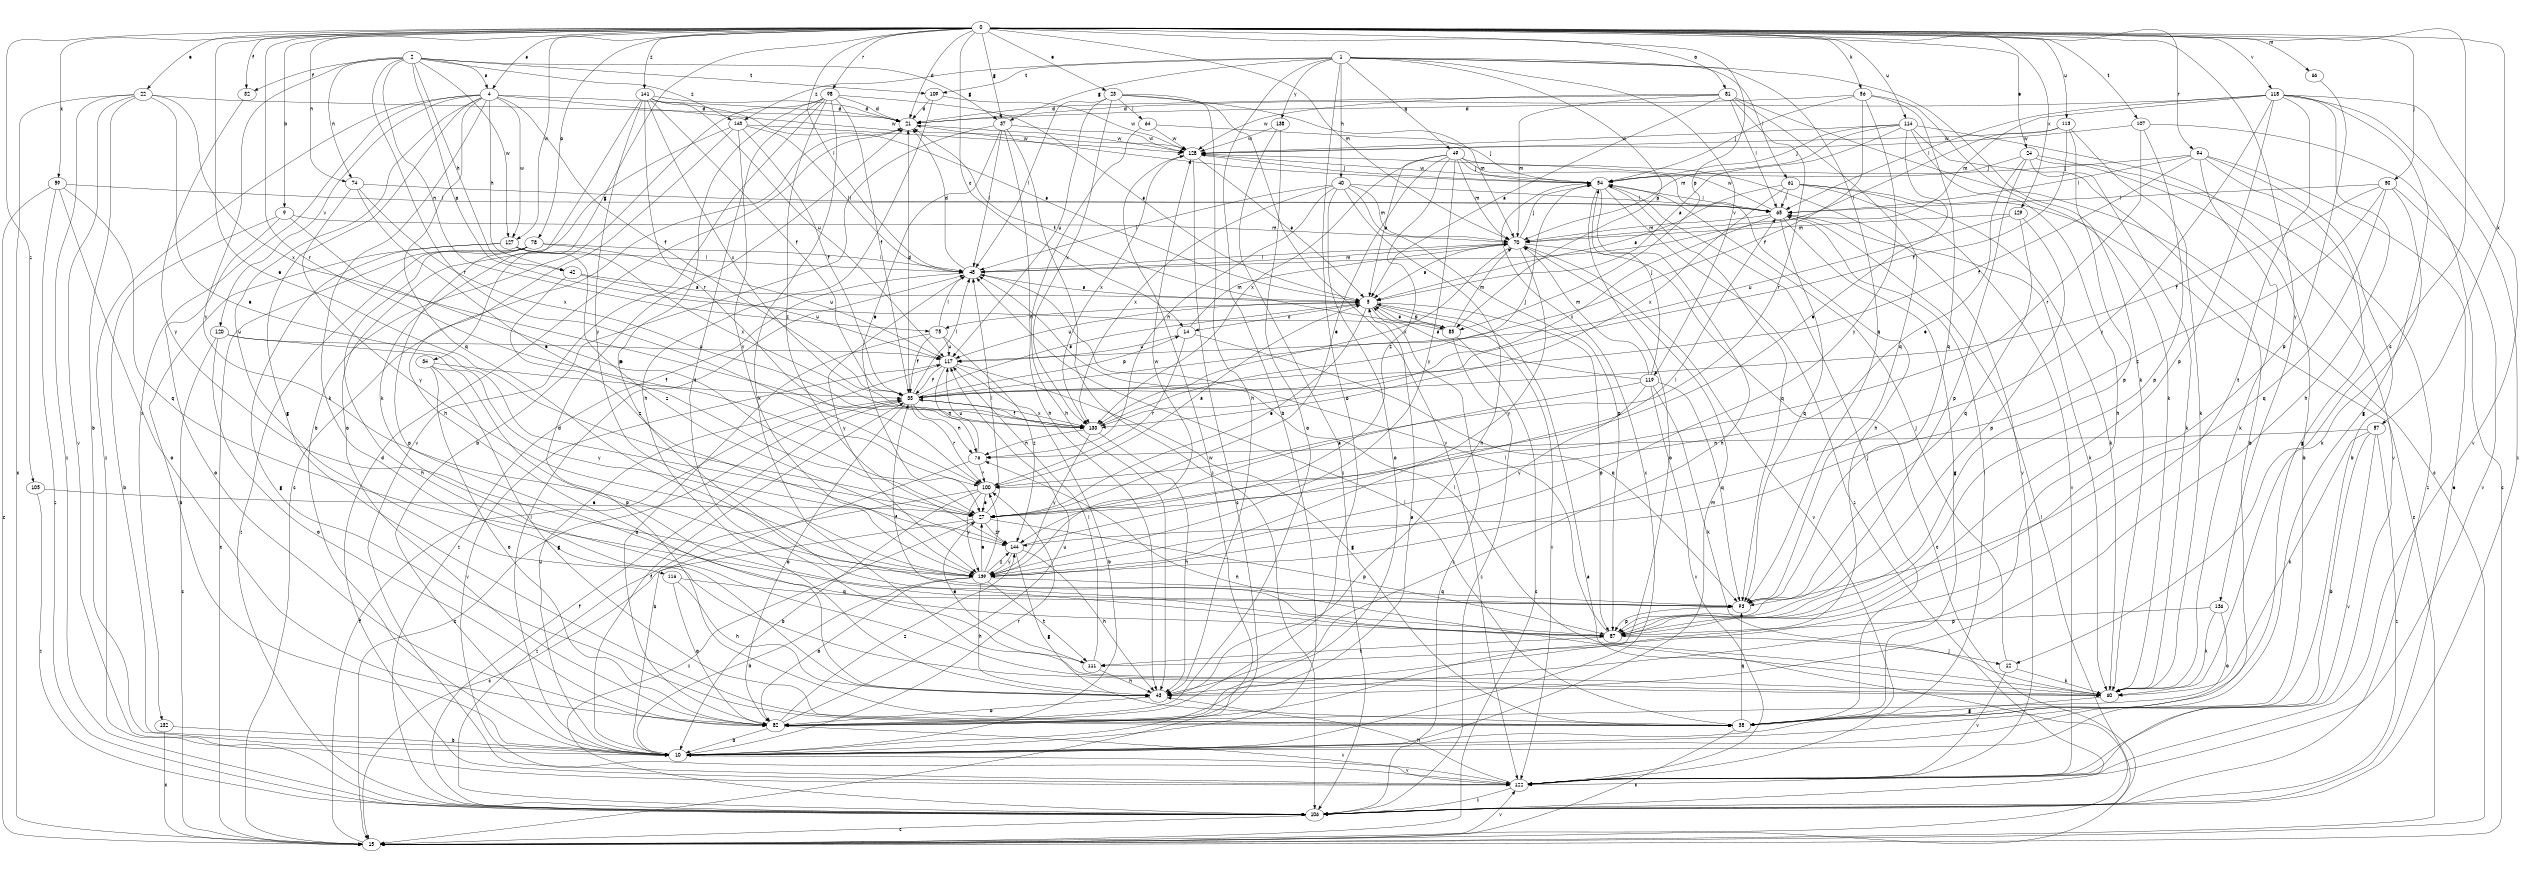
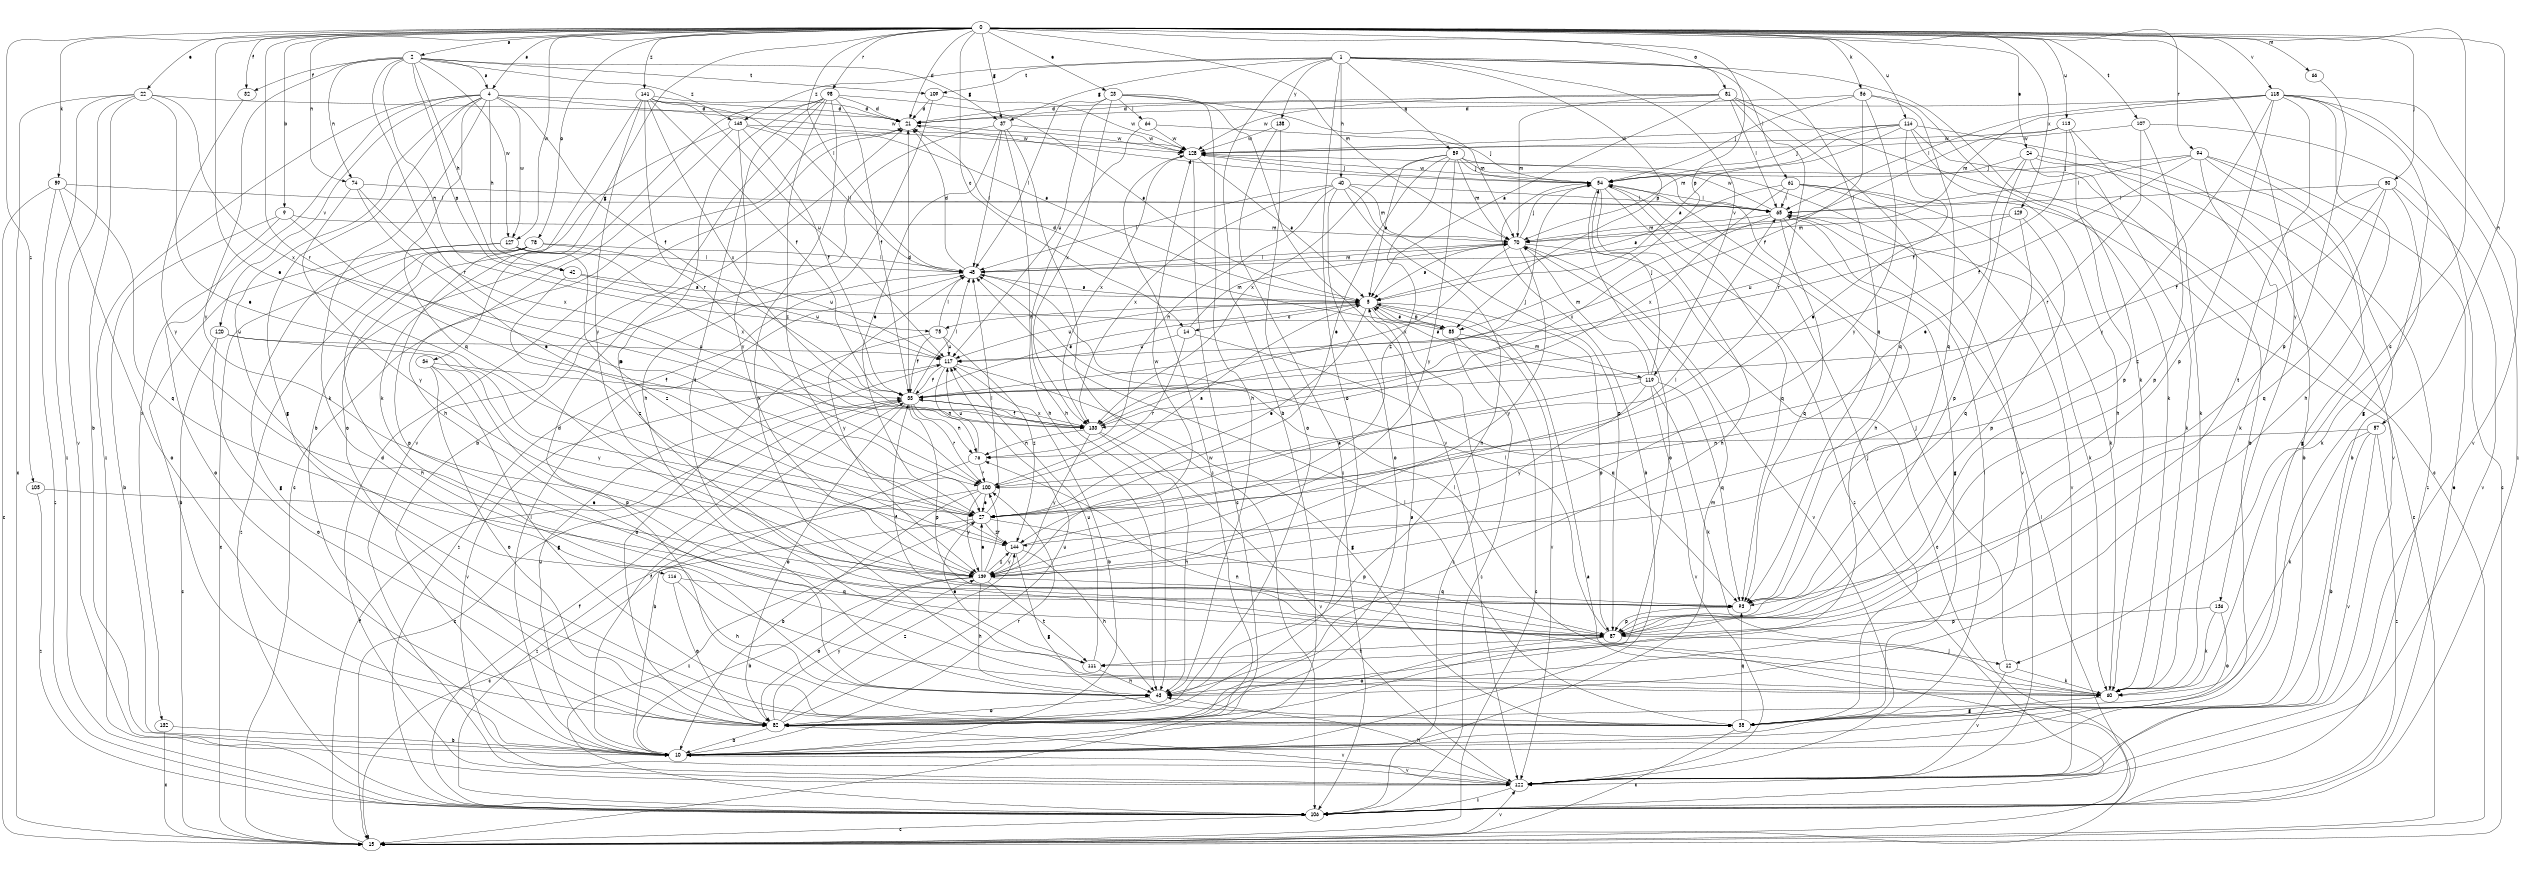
edge "0" -> "2": added, label "a"
node "49": label "49" -> "89"
edge "85" -> "21": label "t" -> "d"
edge "0" -> "57": label "k" -> "n"
edge "85" -> "70": now "85" -> "119"
edge "33" -> "14": now "33" -> "87"
edge "54" -> "10": label "x" -> "b"
edge "111" -> "117": label "l" -> "u"
edge "133" -> "122": added, label "v"
edge "82" -> "139": added, label "y"
edge "87" -> "82": added, label "o"
